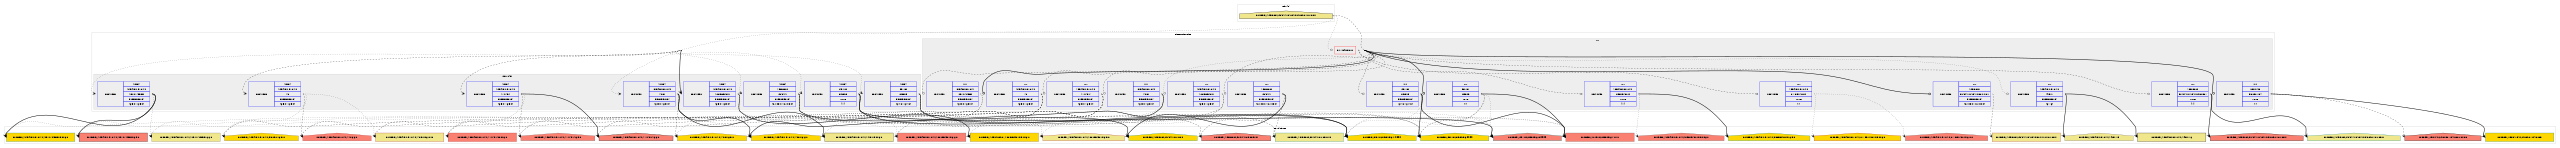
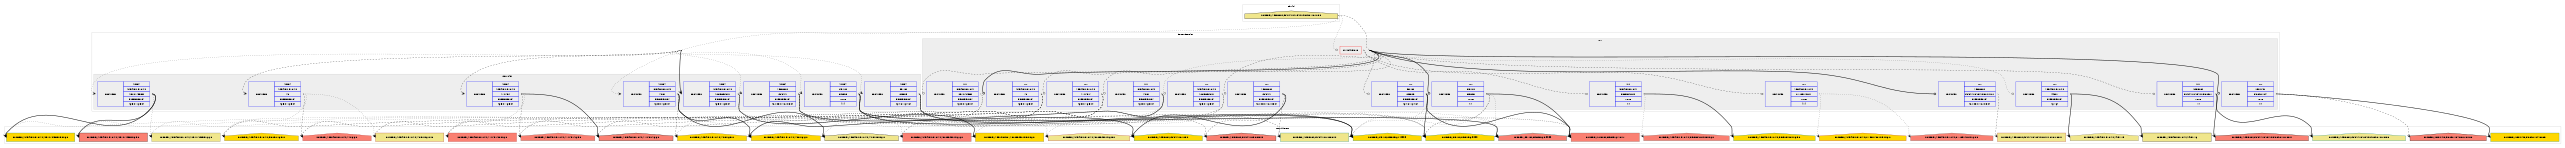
node "portage://kde-frameworks/ki18n-5.116.0": shape box -> house
node "portage://net-plugins/dropbox-cli-2023": label "portage://net-plugins/dropbox-cli-2023" -> "portage://net-misc/dropbox-cli-2023"
